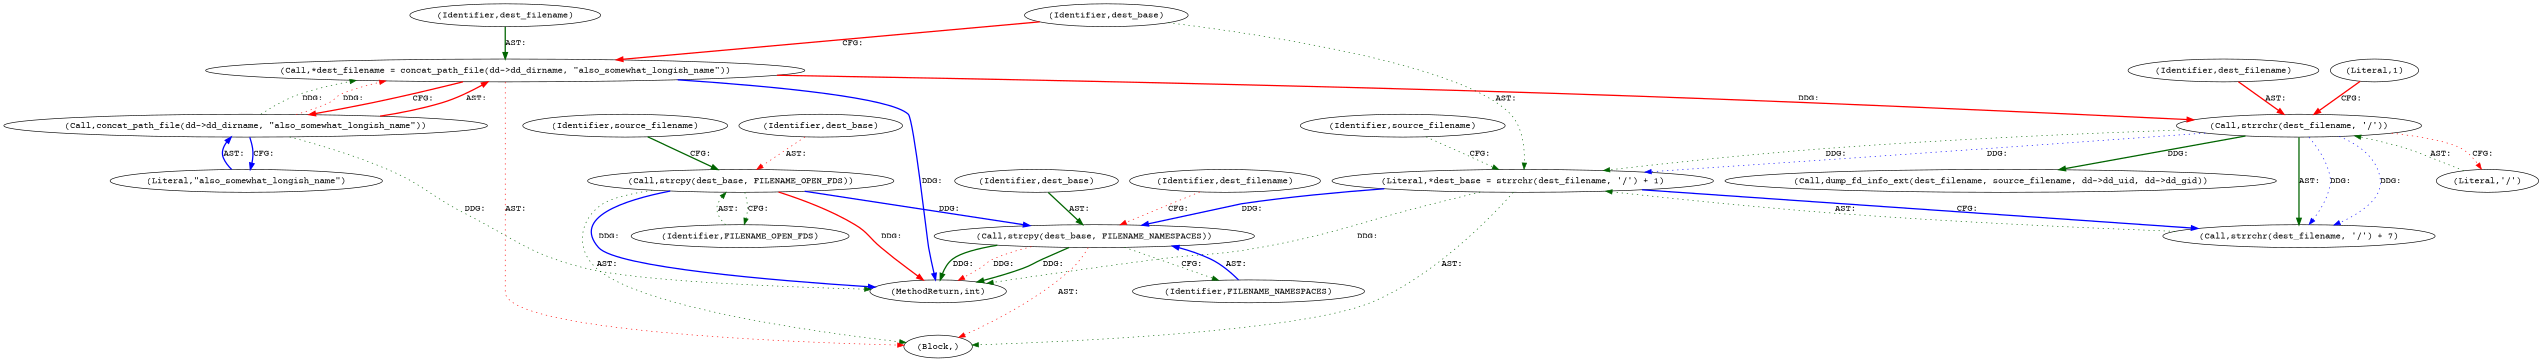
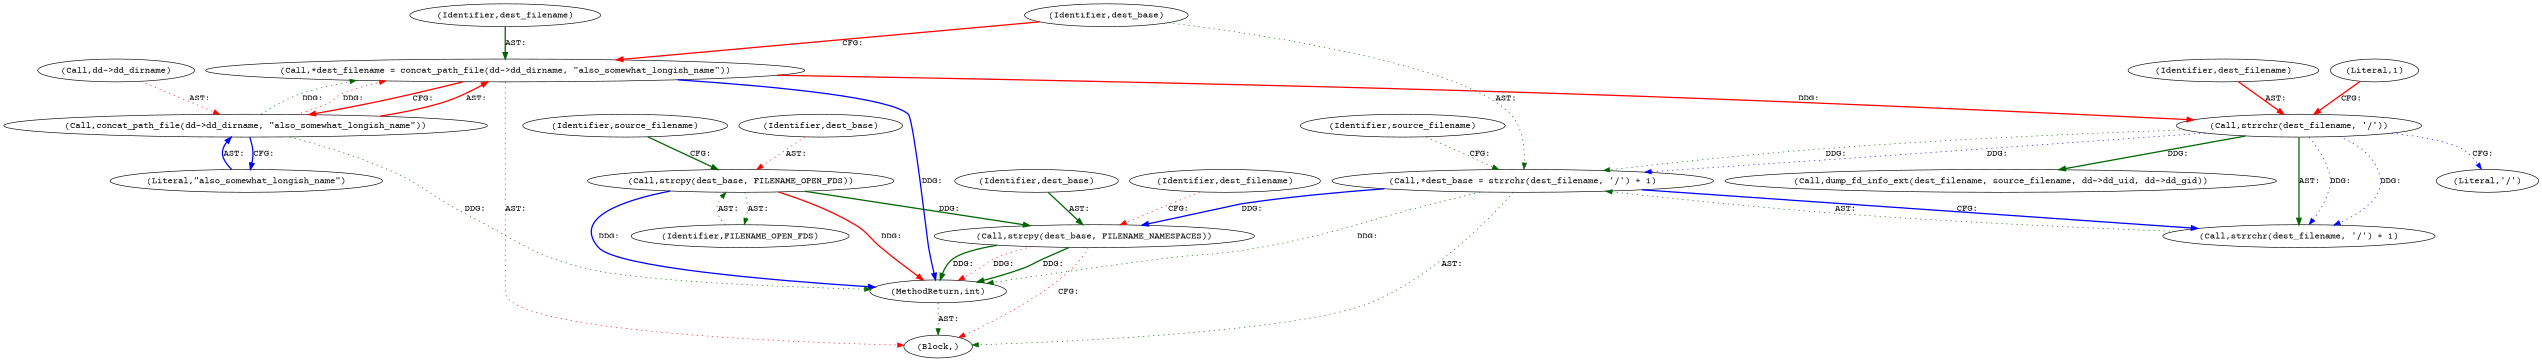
node "(Call,dd->dd_dirname)": added
edge "(Call,strrchr(dest_filename, '/'))" -> "(Literal,'/')": color red -> blue
edge "(Literal,'/')" -> "(Call,strrchr(dest_filename, '/'))": removed, label "AST:"
node "(Literal,*dest_base = strrchr(dest_filename, '/') + 1)": label "(Literal,*dest_base = strrchr(dest_filename, '/') + 1)" -> "(Call,*dest_base = strrchr(dest_filename, '/') + 1)"
edge "(Call,strcpy(dest_base, FILENAME_OPEN_FDS))" -> "(Call,strcpy(dest_base, FILENAME_NAMESPACES))": color blue -> darkgreen
edge "(Call,strcpy(dest_base, FILENAME_OPEN_FDS))" -> "(Identifier,FILENAME_OPEN_FDS)": label "CFG: " -> "AST: "
node "(Call,strrchr(dest_filename, '/') + 7)": label "(Call,strrchr(dest_filename, '/') + 7)" -> "(Call,strrchr(dest_filename, '/') + 1)"
edge "(Call,strcpy(dest_base, FILENAME_NAMESPACES))" -> "(Block,)": label "AST: " -> "CFG: "
node "(Identifier,FILENAME_NAMESPACES)": removed
edge "(Call,strcpy(dest_base, FILENAME_OPEN_FDS))" -> "(Block,)": now "(MethodReturn,int)" -> "(Block,)"
